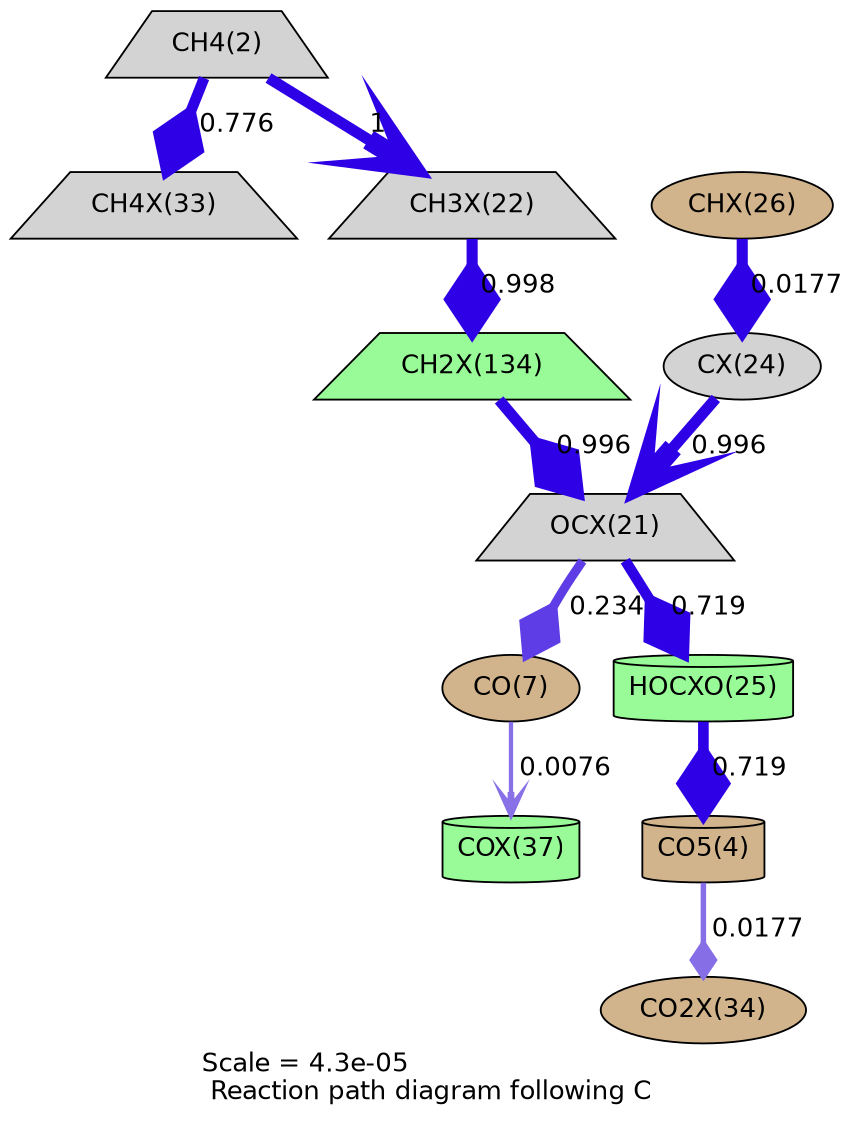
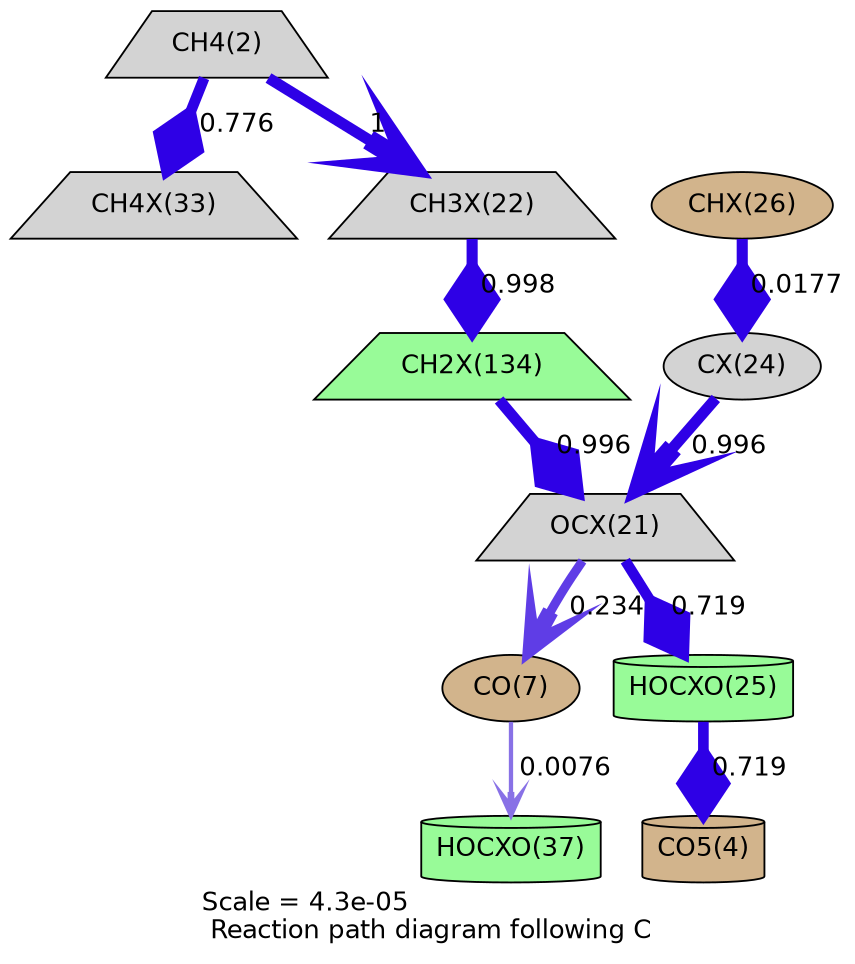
edge "OCX(21)" -> "CO(7)": arrowhead diamond -> vee
node "COX(37)": label "COX(37)" -> "HOCXO(37)"
node "CO2X(34)": removed
